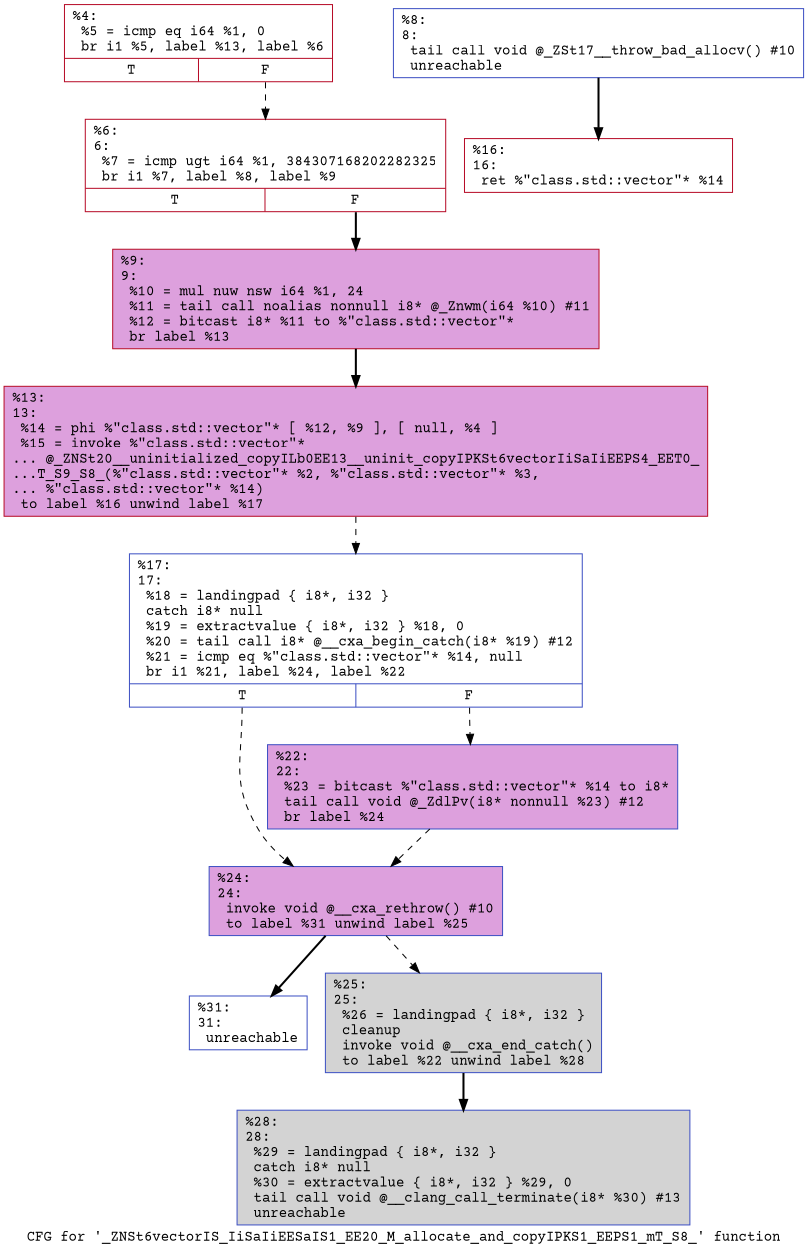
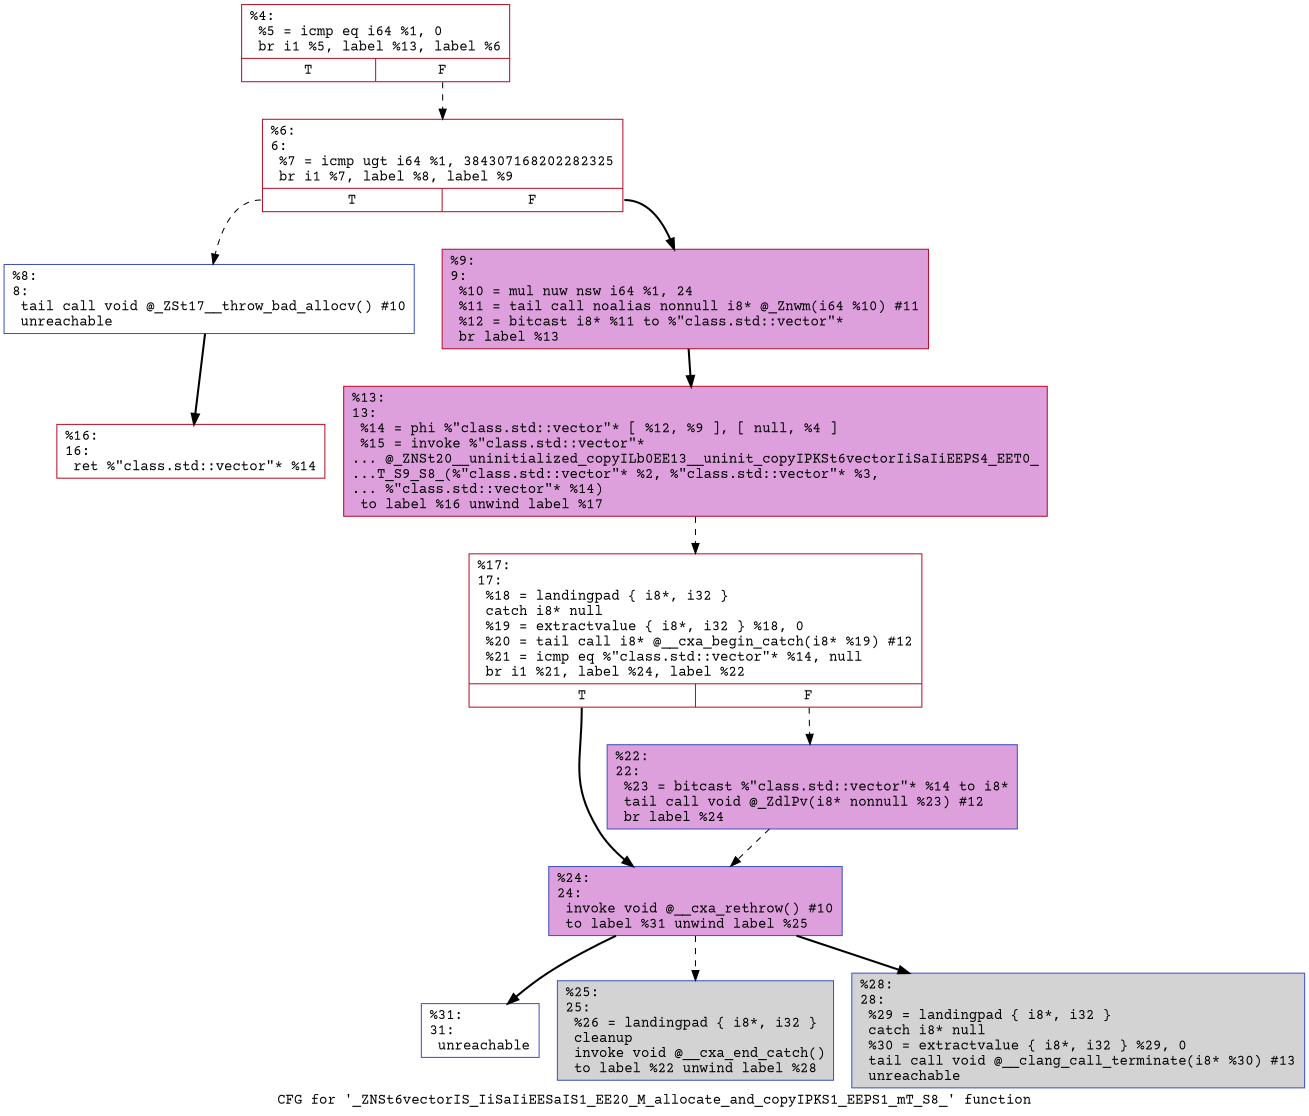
edge "%6:" -> "%8:": added
node "%17:": color #3d50c3ff -> #b70d28ff
edge "%17:" -> "%24:": style dashed -> bold
edge "%25:" -> "%28:": now "%24:" -> "%28:"
